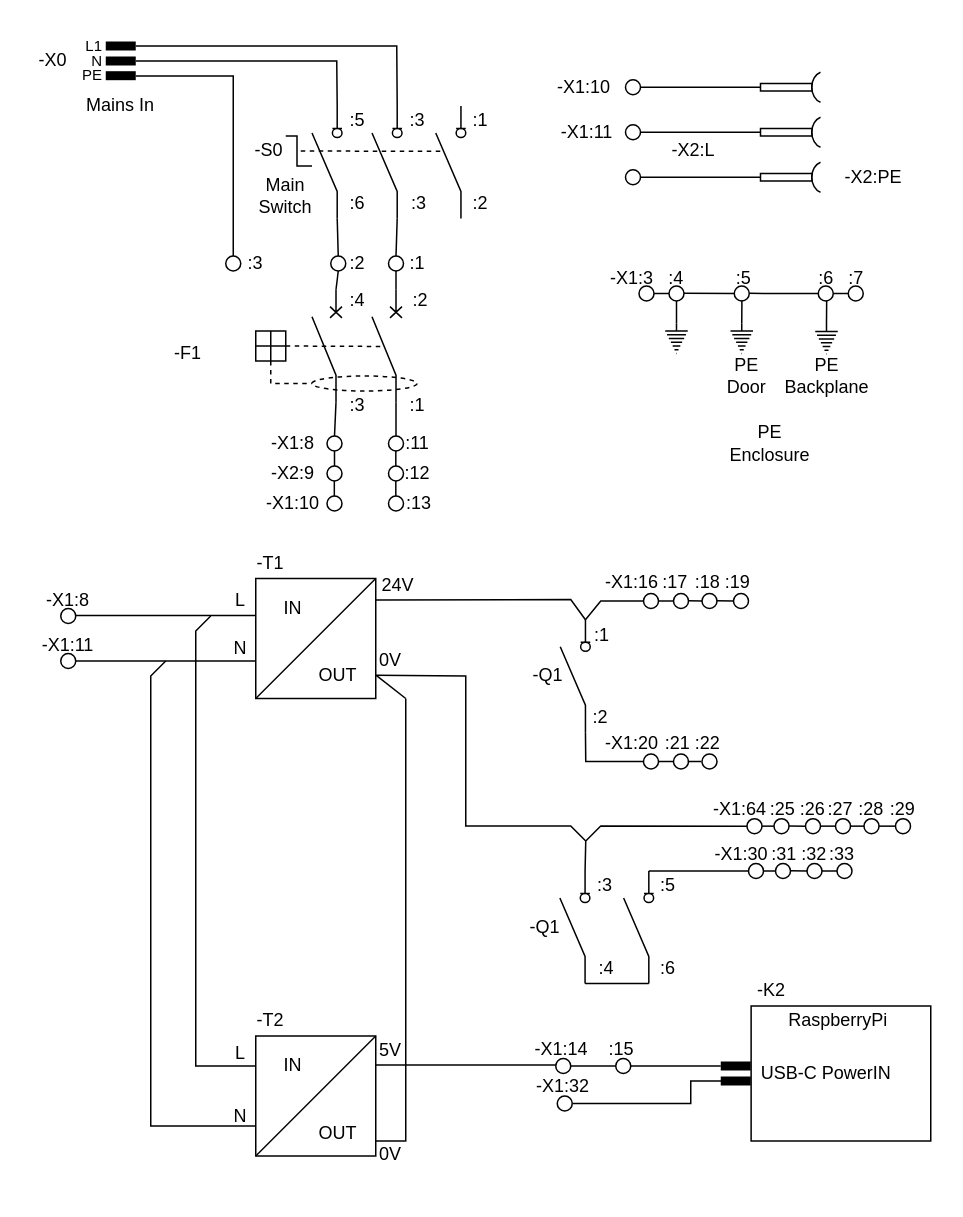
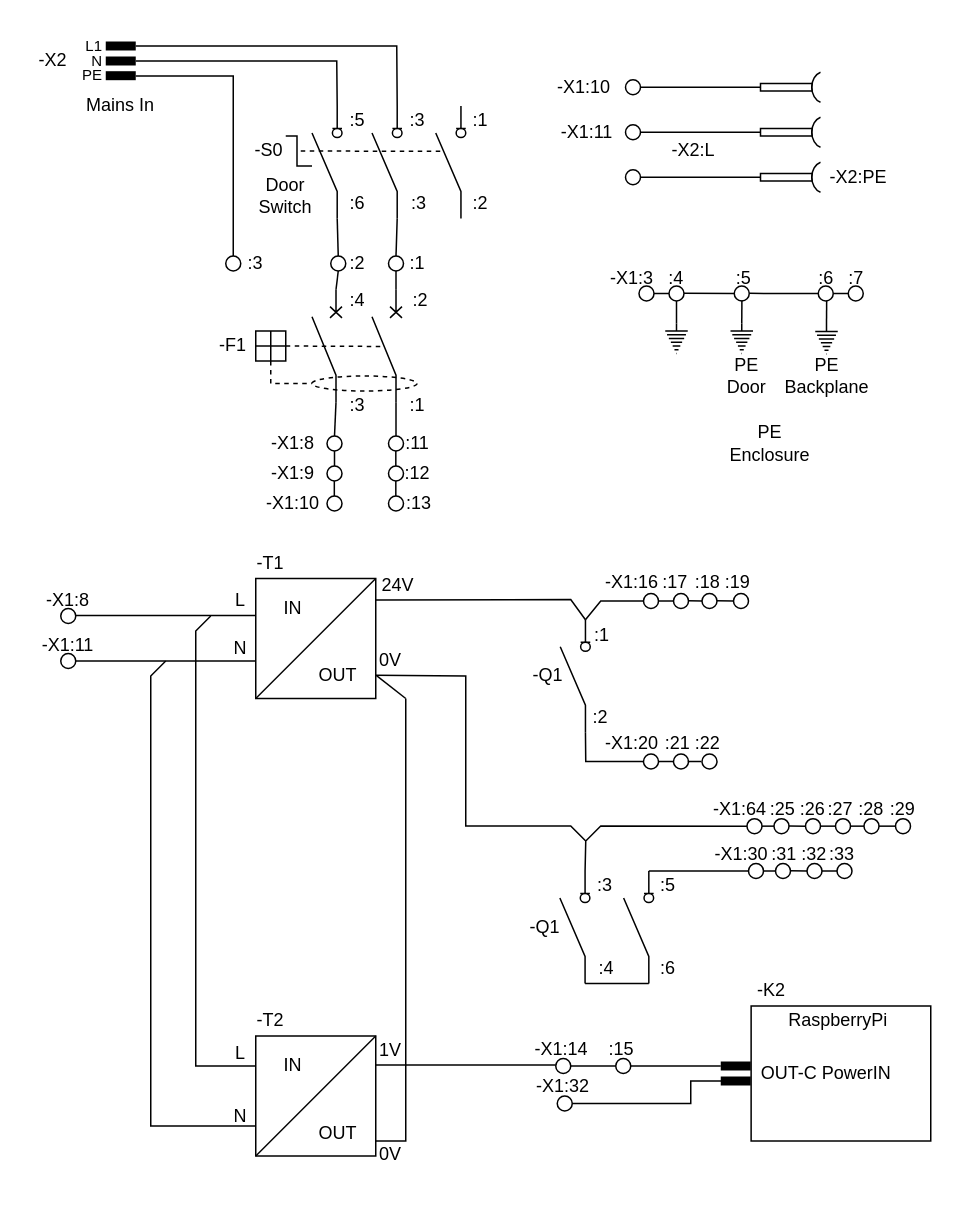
node "-X0": label "-X0" -> "-X2"
node "-X2:PE": moved (873, 177) -> (858, 177)
node "Main Switch": label "Main Switch" -> "Door Switch"
node "-F1": moved (188, 353) -> (233, 346)
node "-X2:9": label "-X2:9" -> "-X1:9"
node "5V": label "5V" -> "1V"
node "USB-C PowerIN": label "USB-C PowerIN" -> "OUT-C PowerIN"
